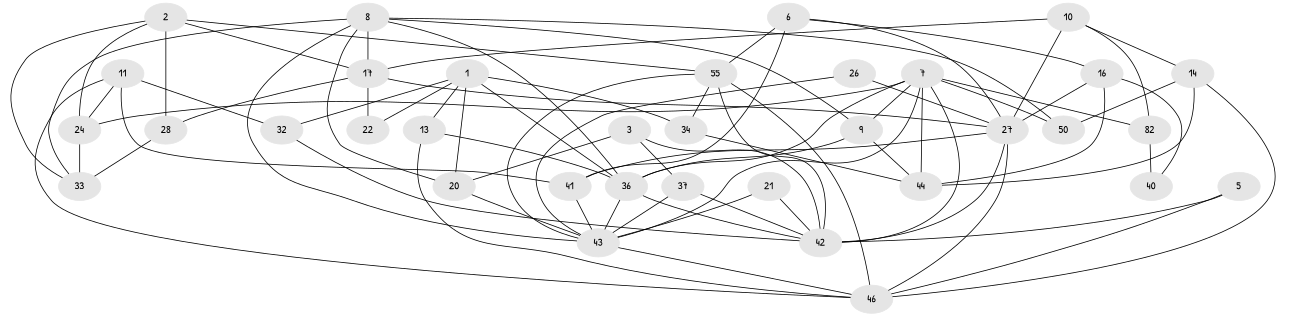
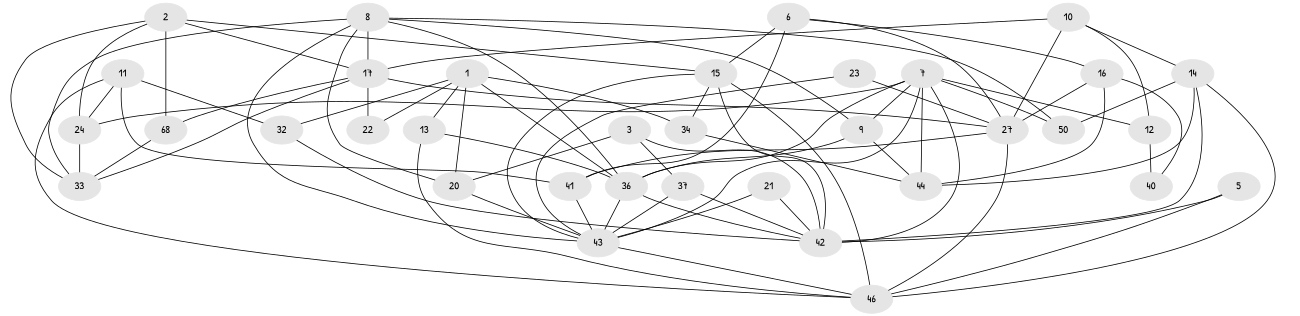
node "55": label "55" -> "15"
node "26": label "26" -> "23"
node "28": label "28" -> "68"
edge "17" -- "33": added
node "82": label "82" -> "12"
edge "27" -- "42": now "14" -- "42"
